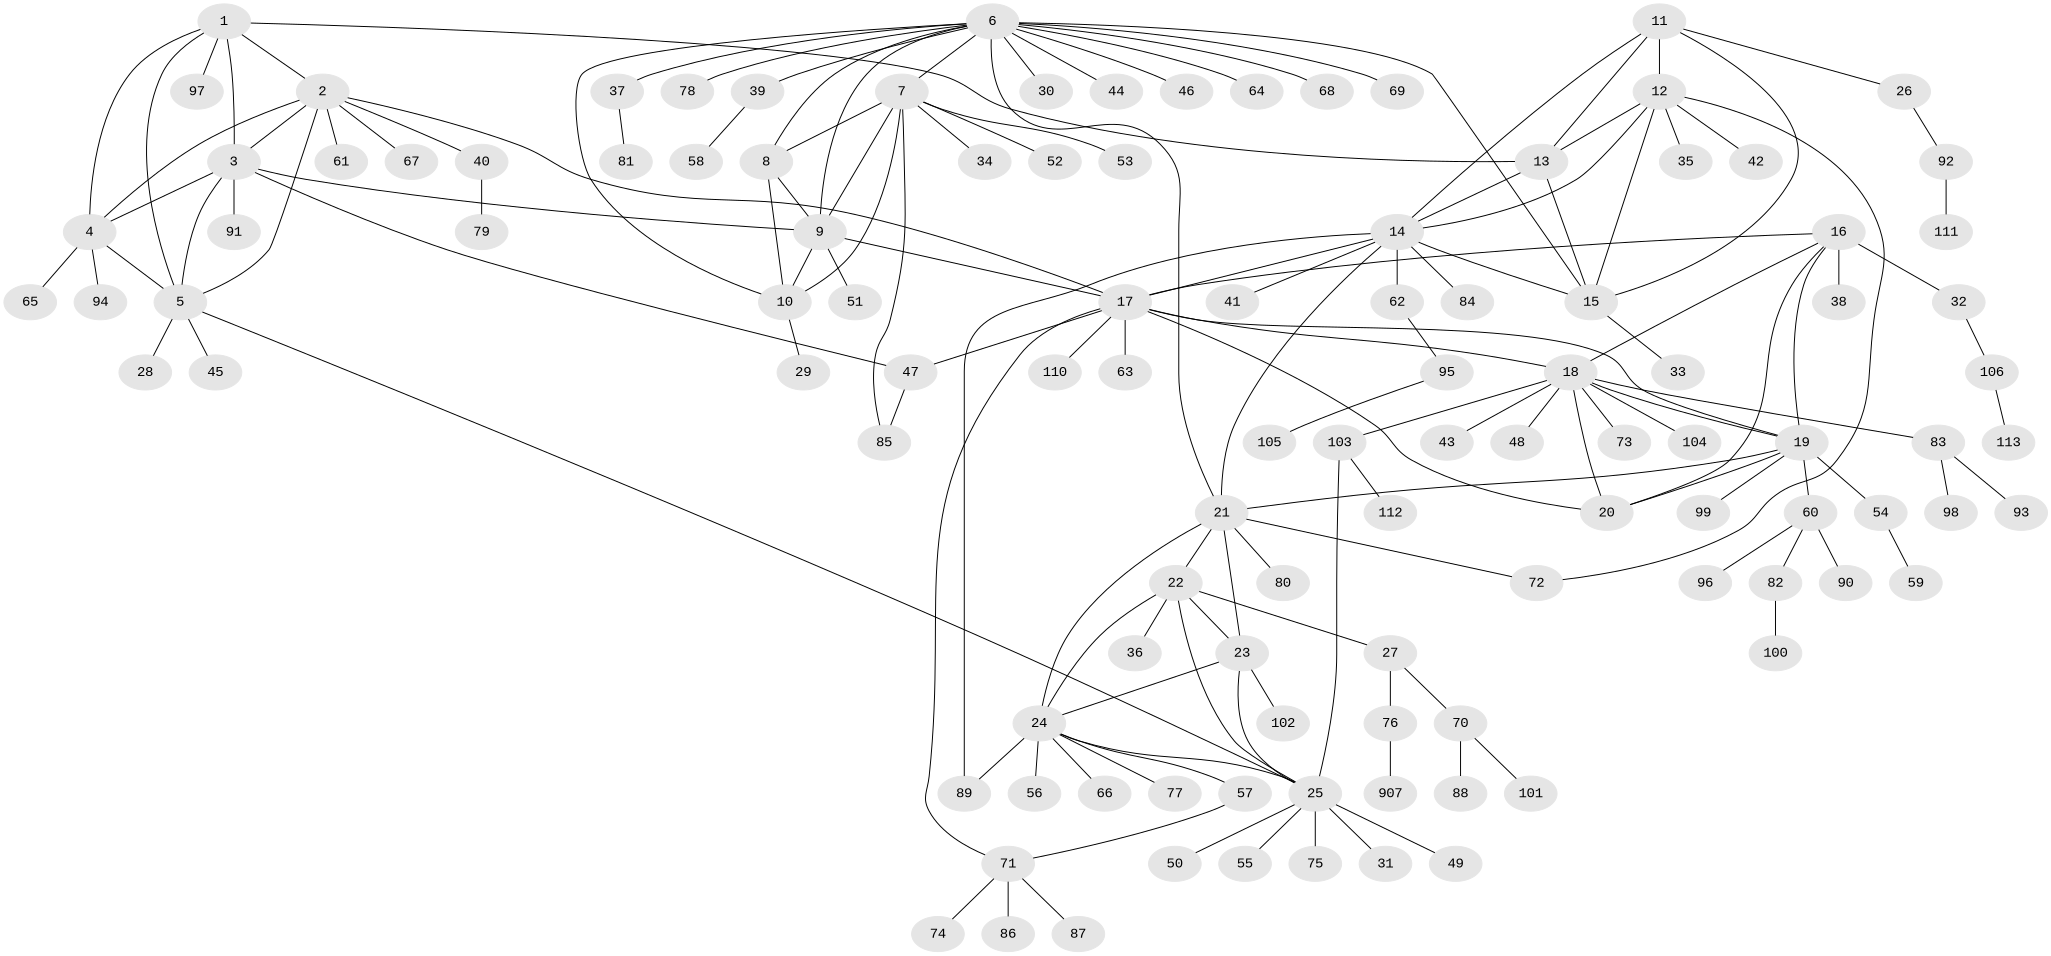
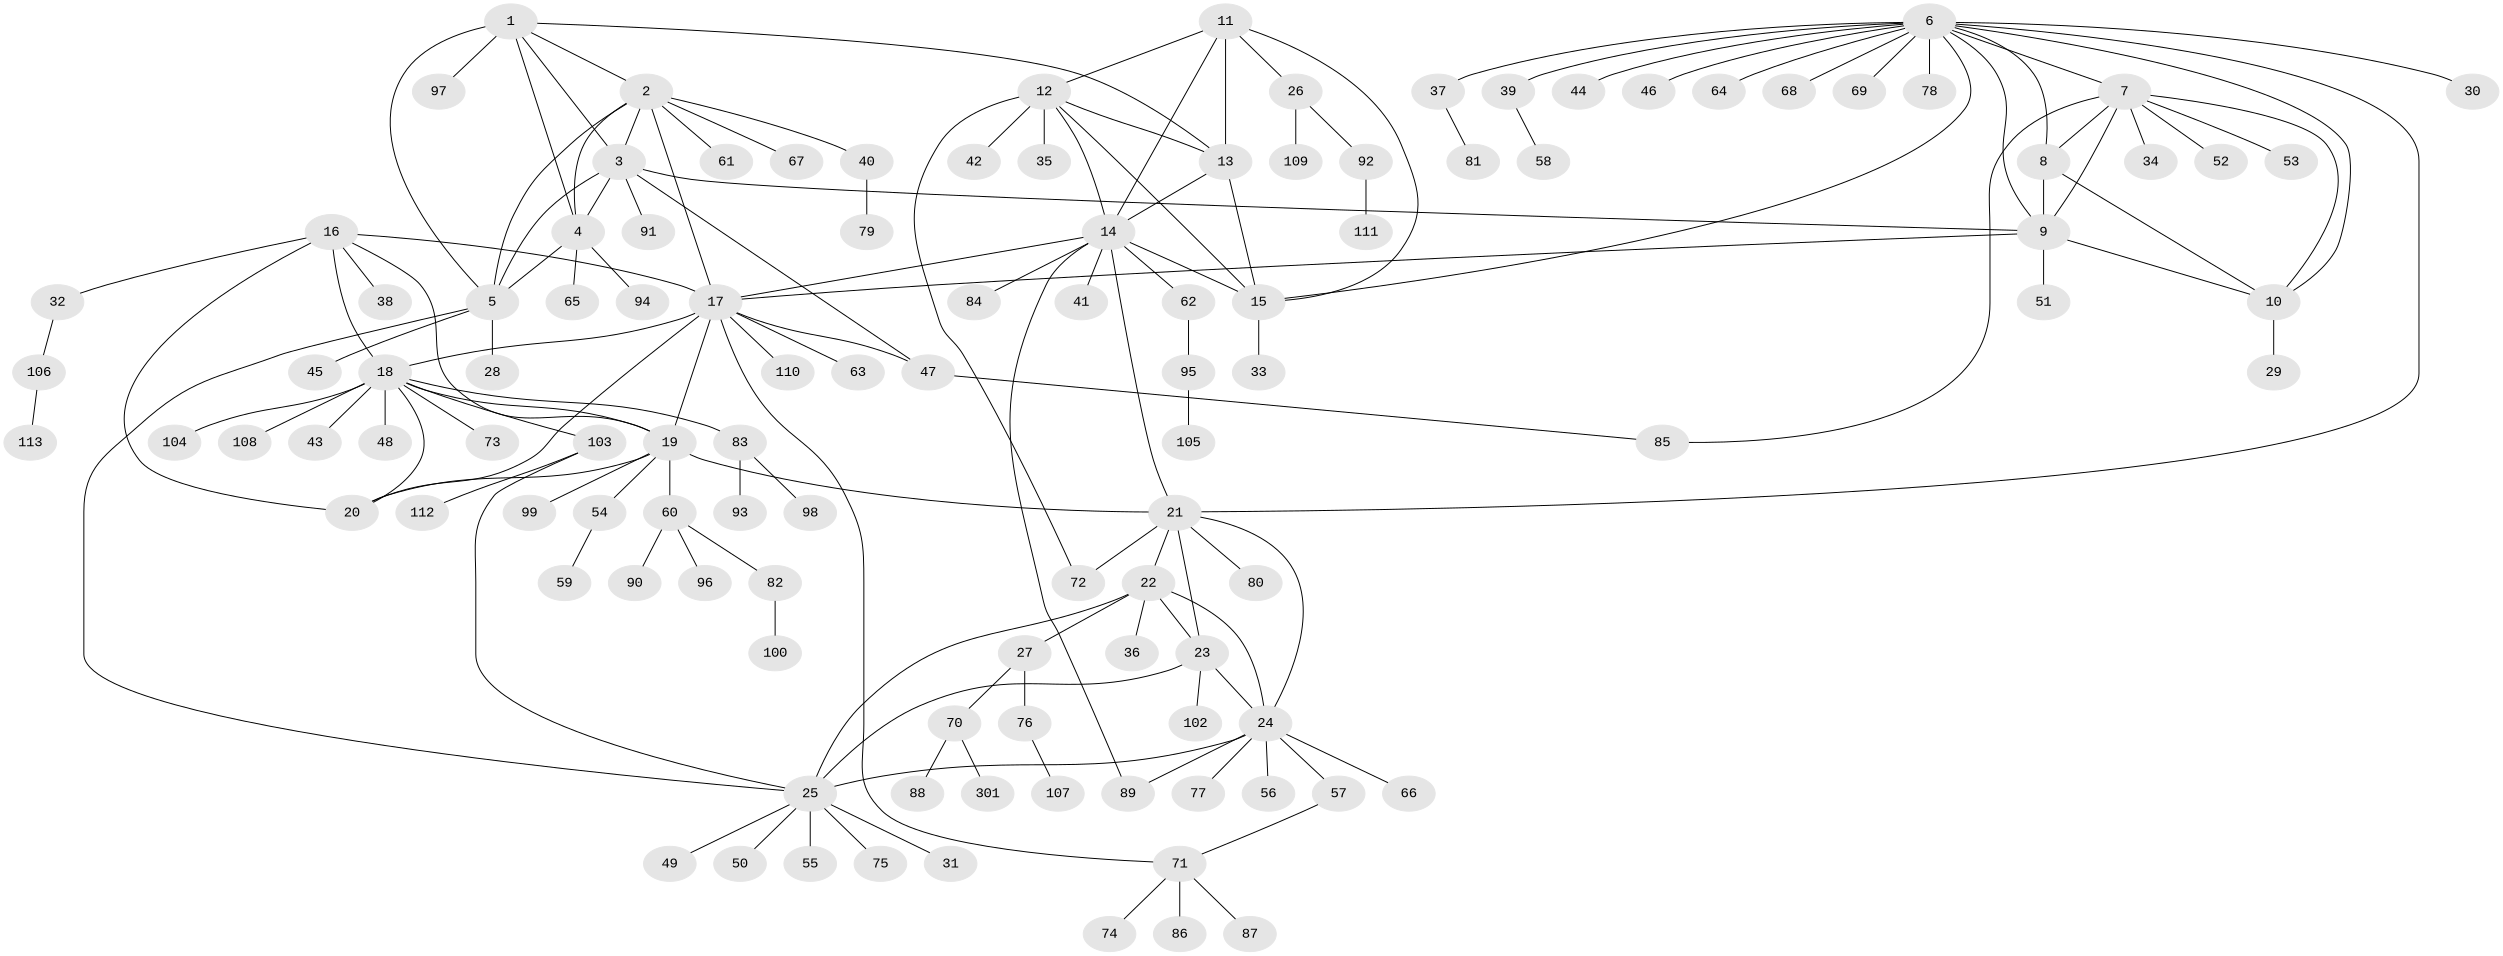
node "109": added
node "108": added
node "907": label "907" -> "107"
node "101": label "101" -> "301"
